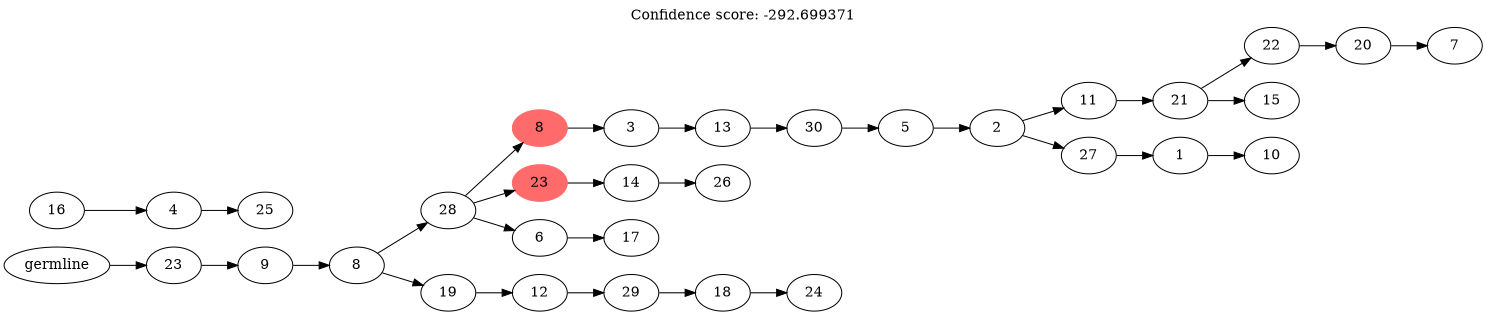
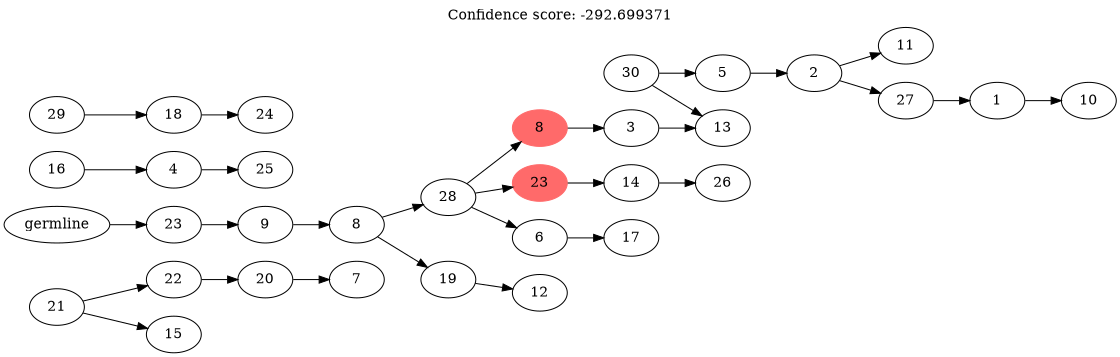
edge "11" -> "21": removed
edge "13" -> "30": reversed
edge "12" -> "29": removed
